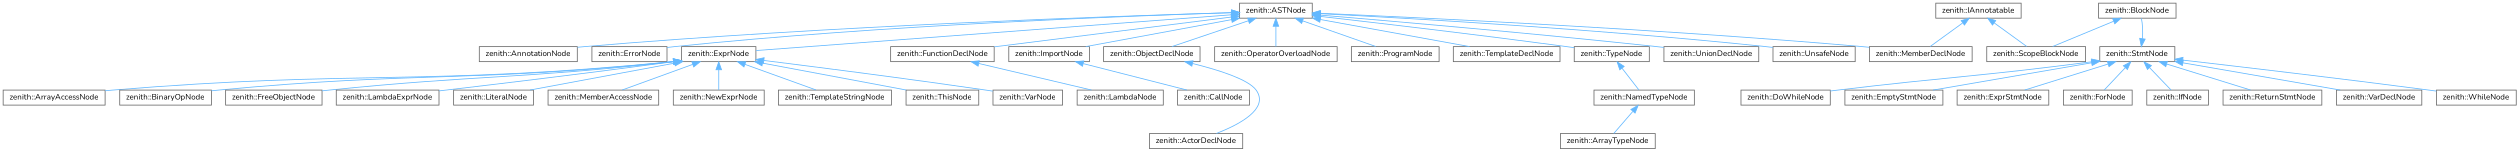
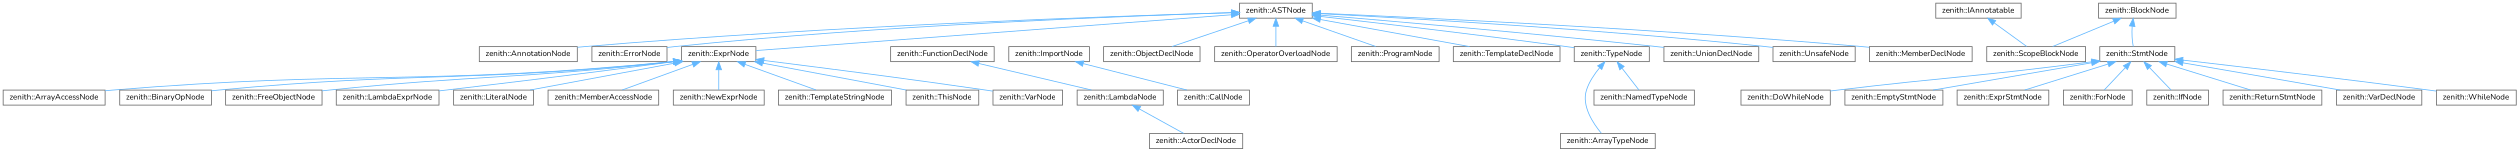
edge "zenith::BlockNode" -> "zenith::StmtNode": reversed
edge "zenith::FunctionDeclNode" -> "zenith::ASTNode": removed
edge "zenith::ImportNode" -> "zenith::ASTNode": removed
edge "zenith::MemberDeclNode" -> "zenith::IAnnotatable": removed
edge "zenith::ActorDeclNode" -> "zenith::ObjectDeclNode": now "zenith::ActorDeclNode" -> "zenith::LambdaNode"
edge "zenith::ArrayTypeNode" -> "zenith::NamedTypeNode": now "zenith::ArrayTypeNode" -> "zenith::TypeNode"
